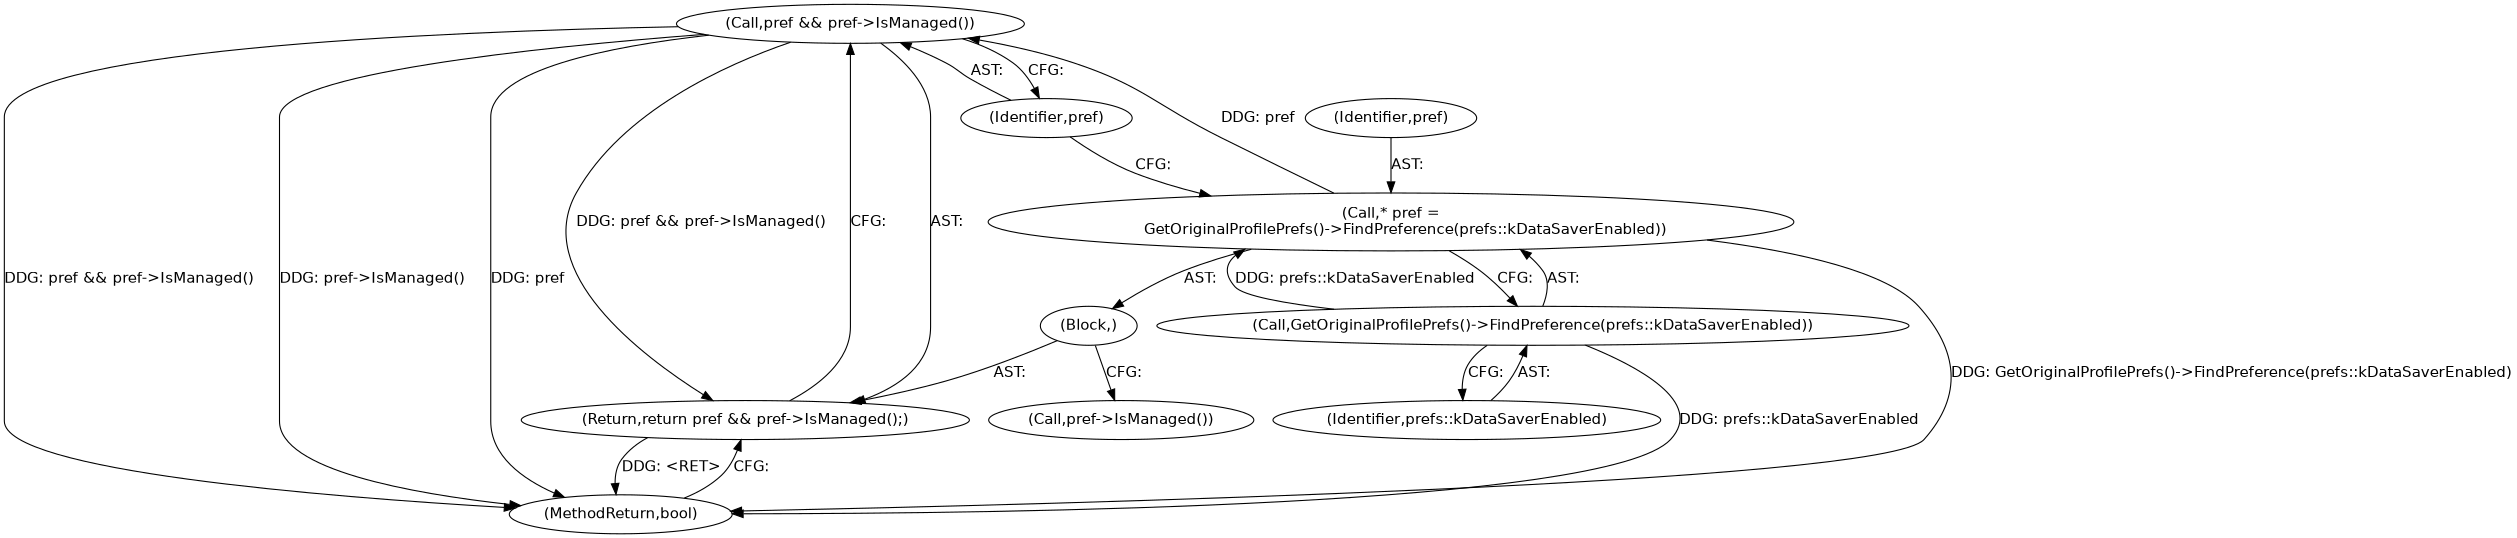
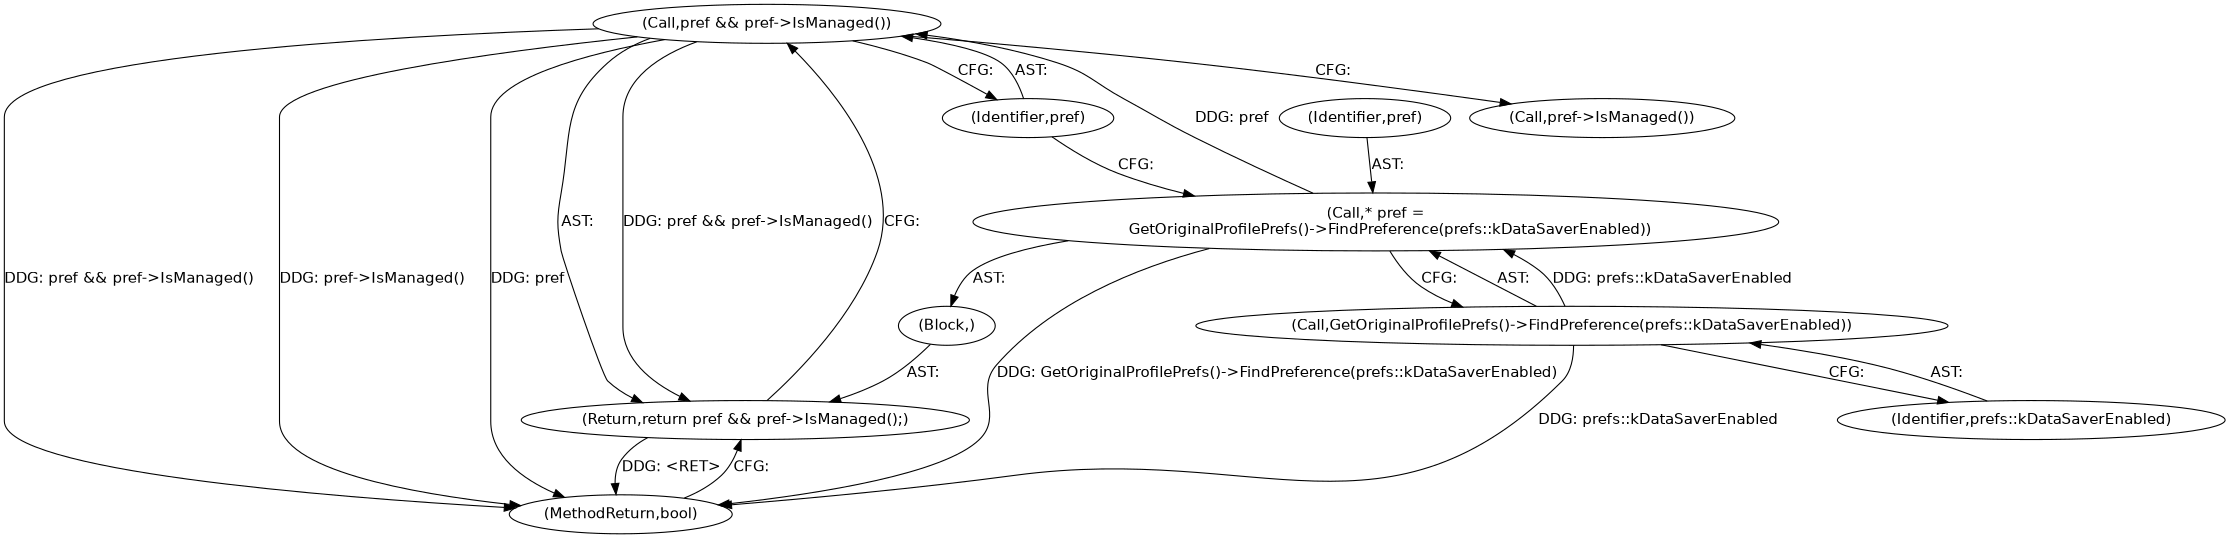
edge "(Block,)" -> "(Call,pref->IsManaged())": now "(Call,pref && pref->IsManaged())" -> "(Call,pref->IsManaged())"
